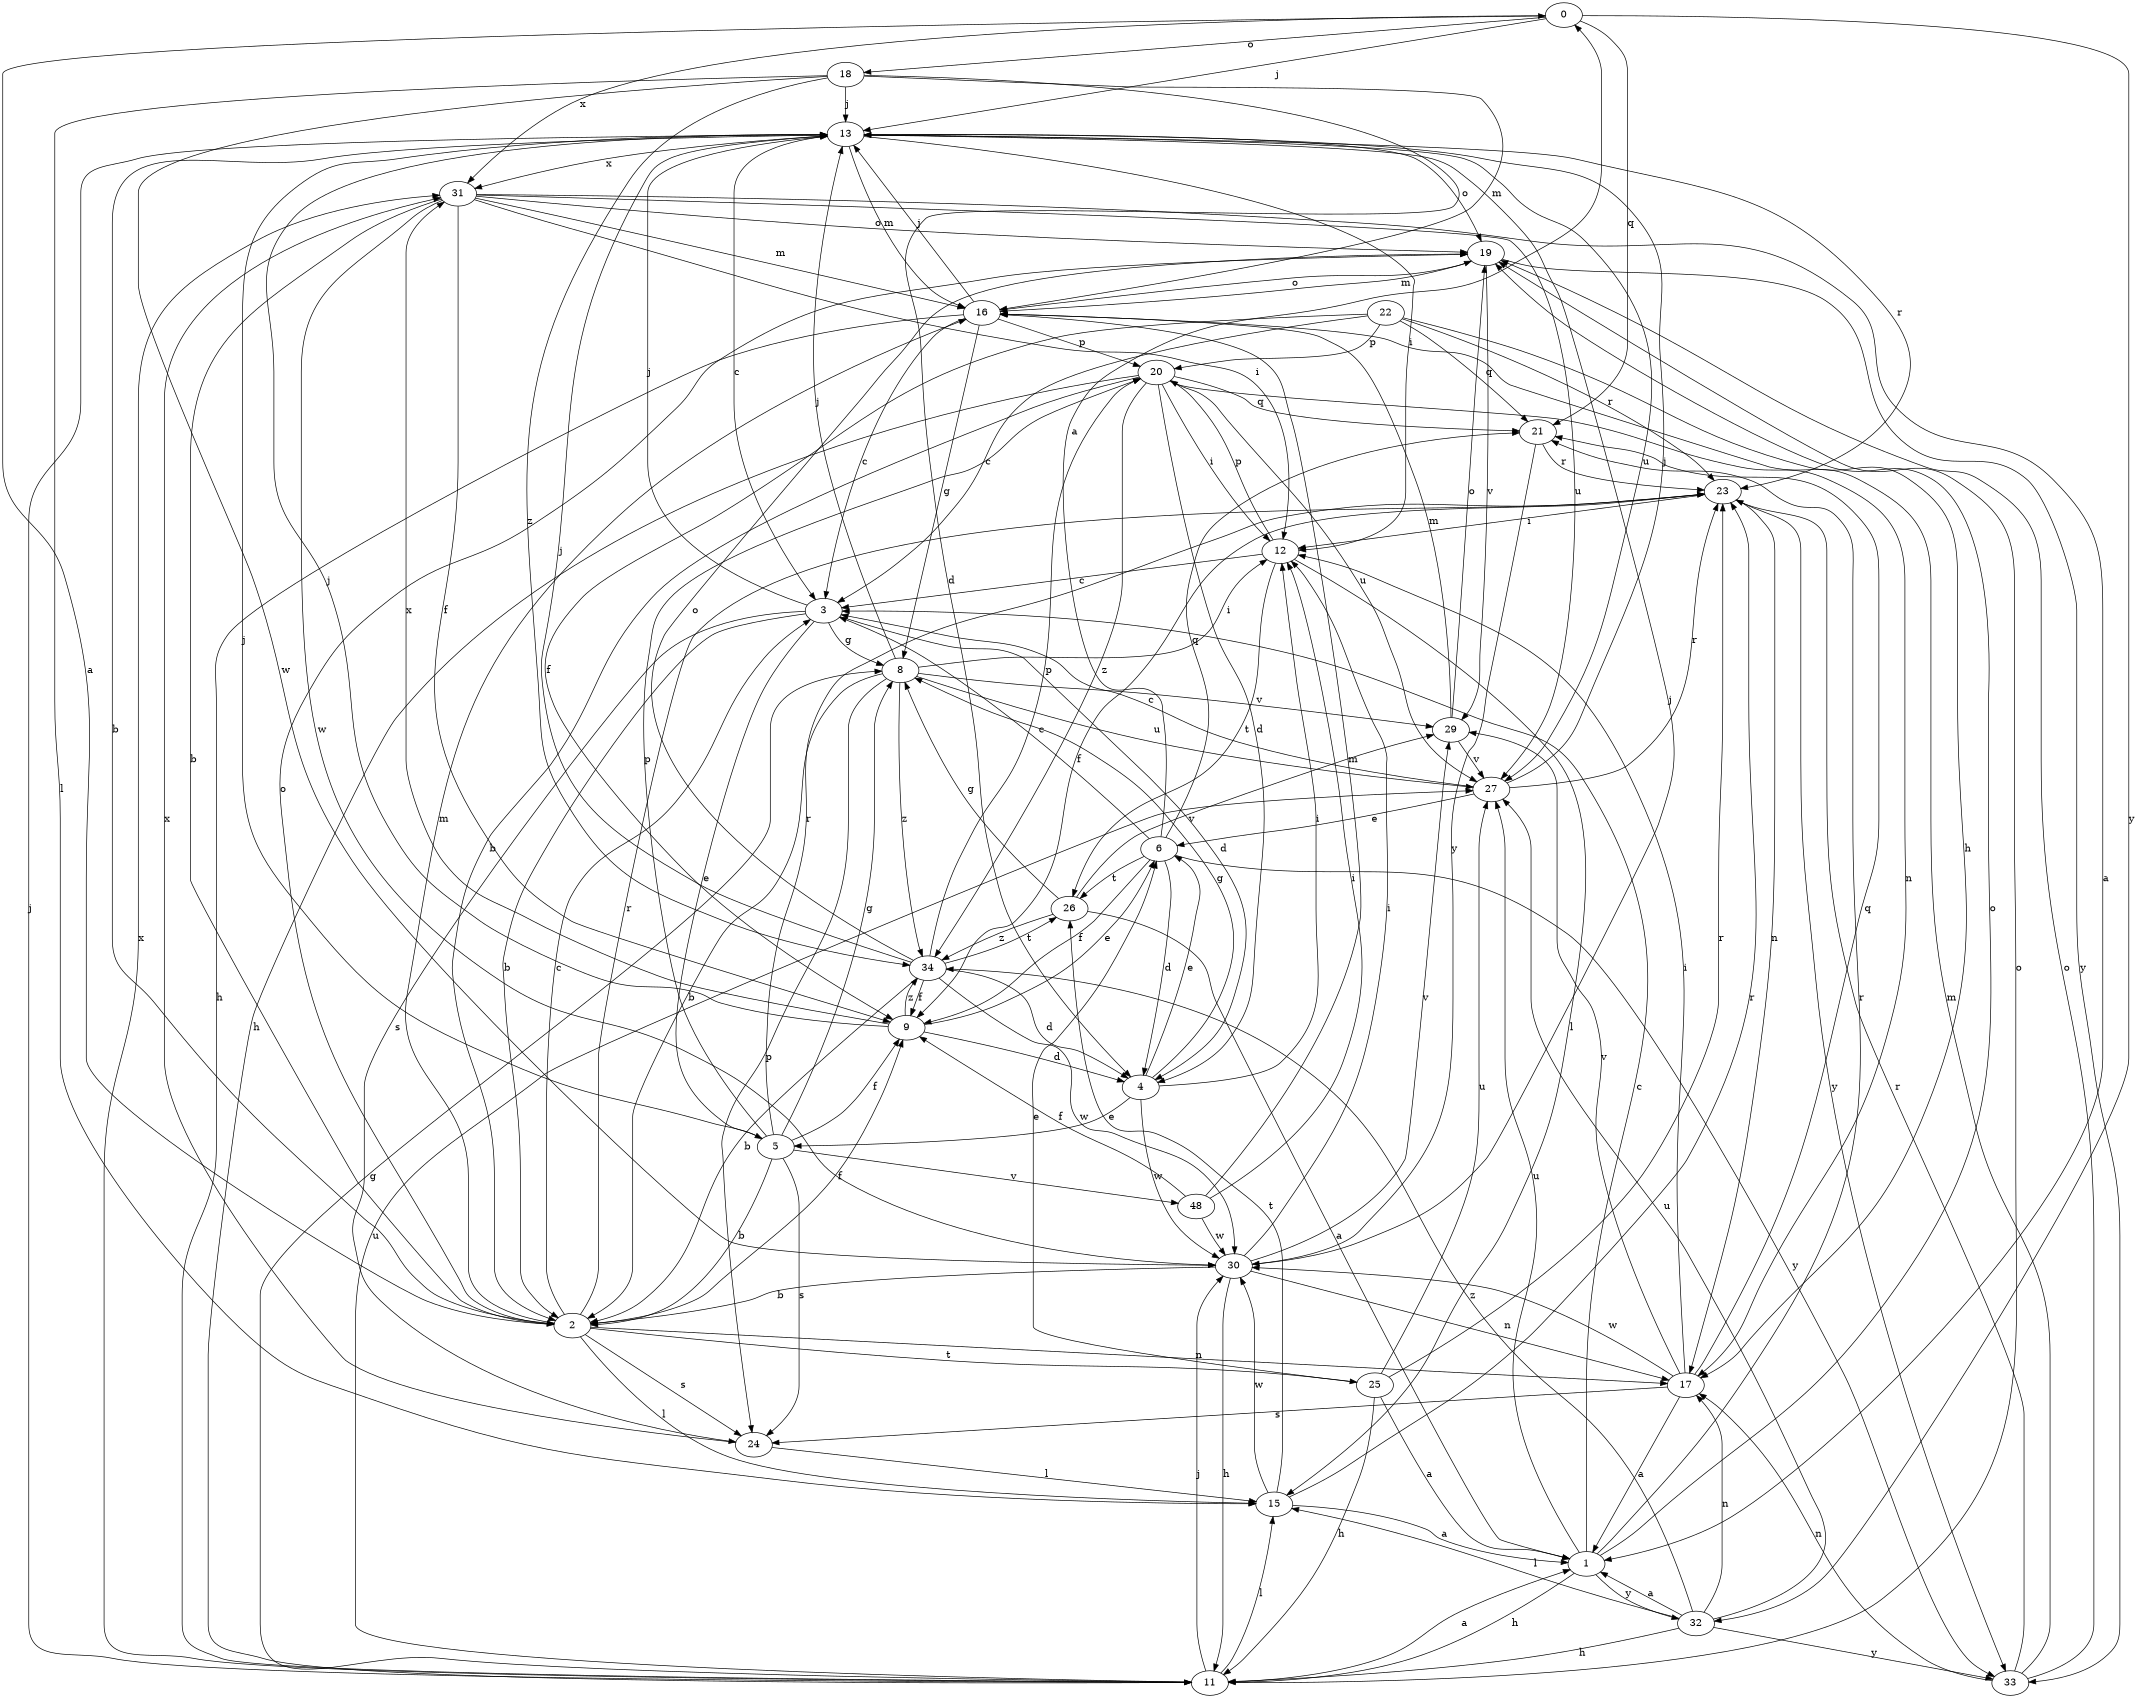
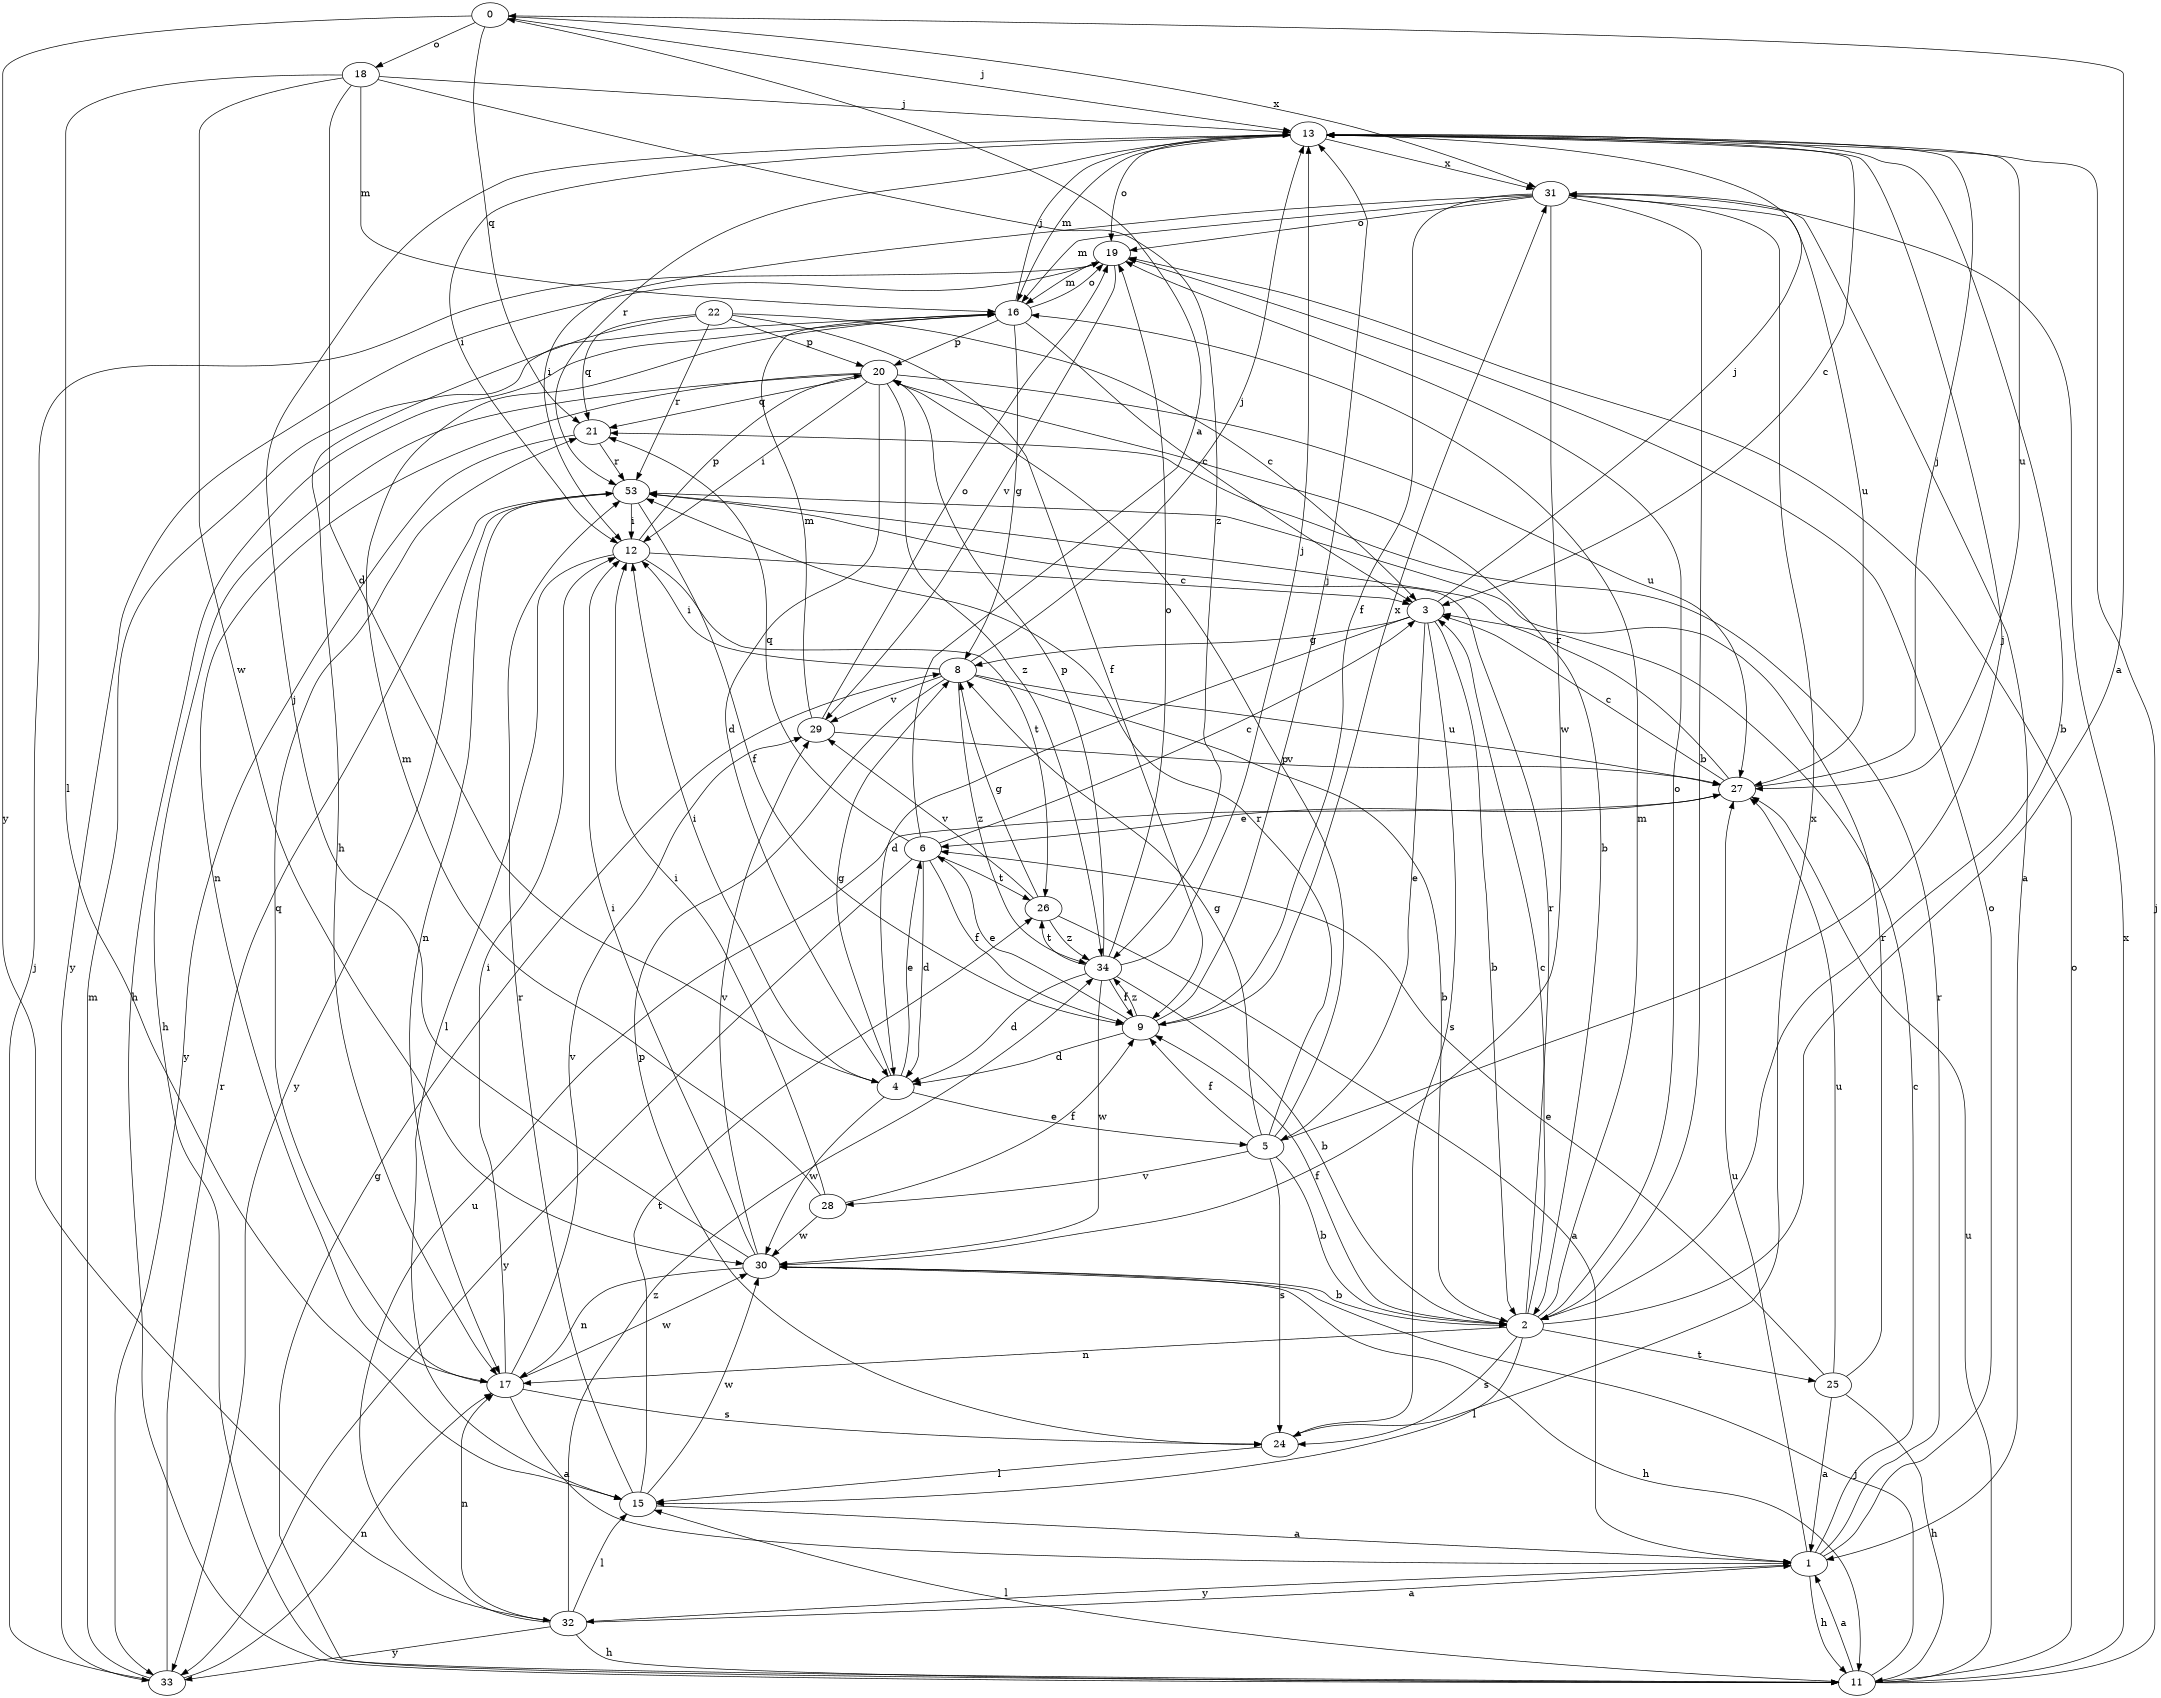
node "23": label "23" -> "53"
edge "21" -> "30": now "21" -> "33"
edge "33" -> "19": label "o" -> "j"
node "48": label "48" -> "28"
